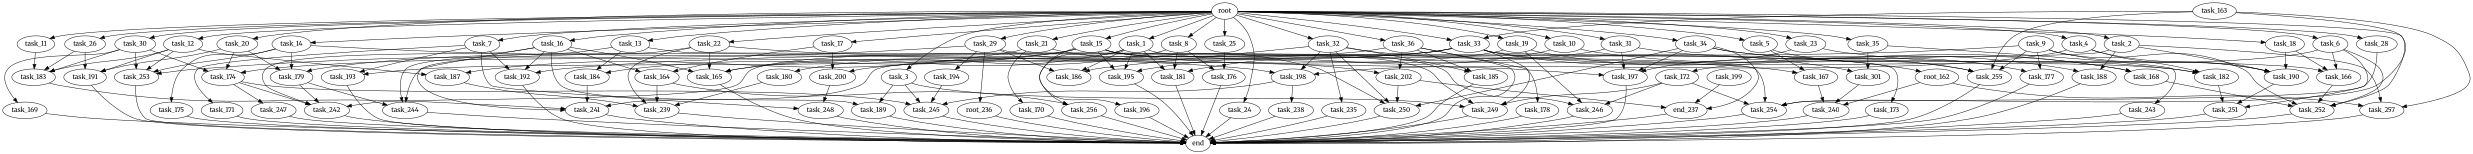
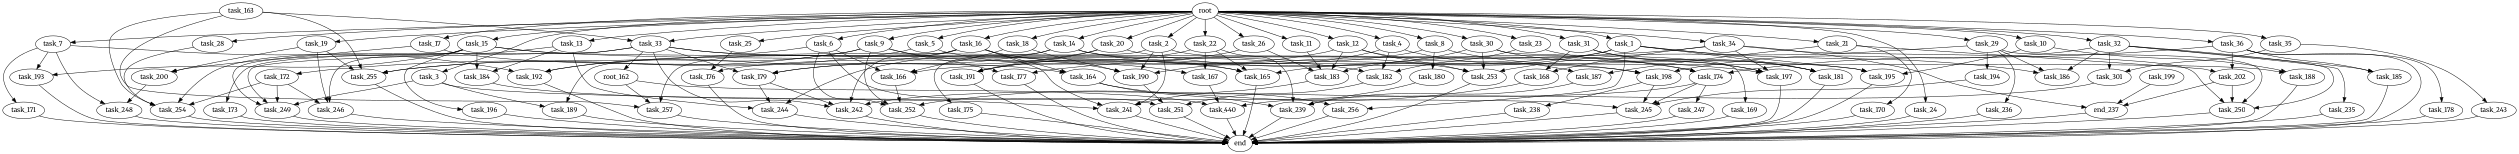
edge "root" -> "task_252": now "root" -> "task_9"
node "root_236": label "root_236" -> "task_236"
node "task_240": label "task_240" -> "task_440"
